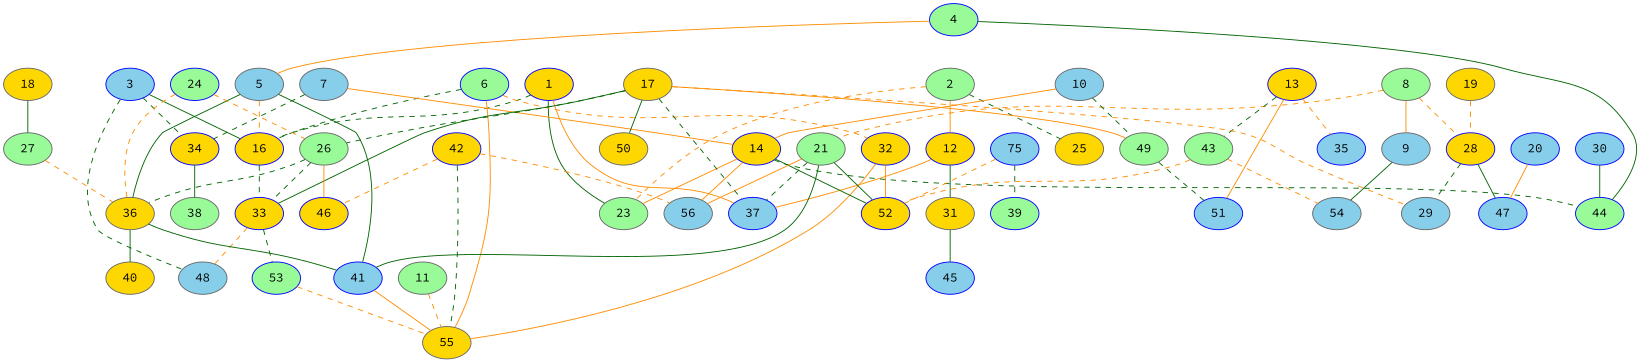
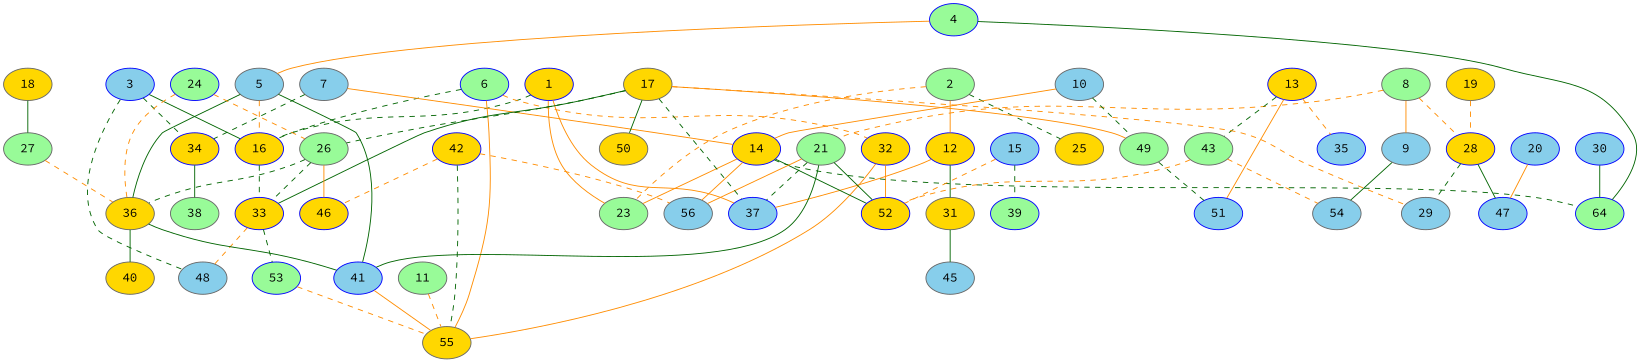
node "75": label "75" -> "15"
edge "1" -- "23": color darkgreen -> darkorange
node "44": label "44" -> "64"
node "45": color blue -> gray40
